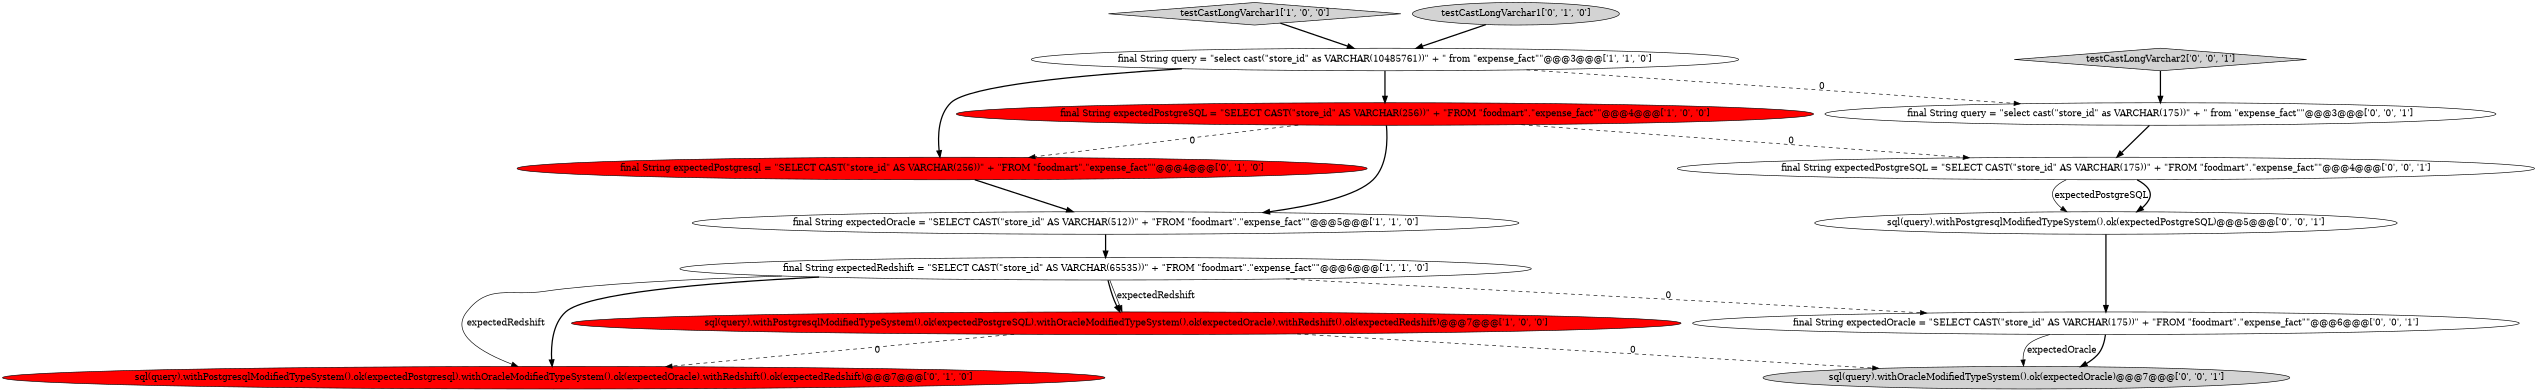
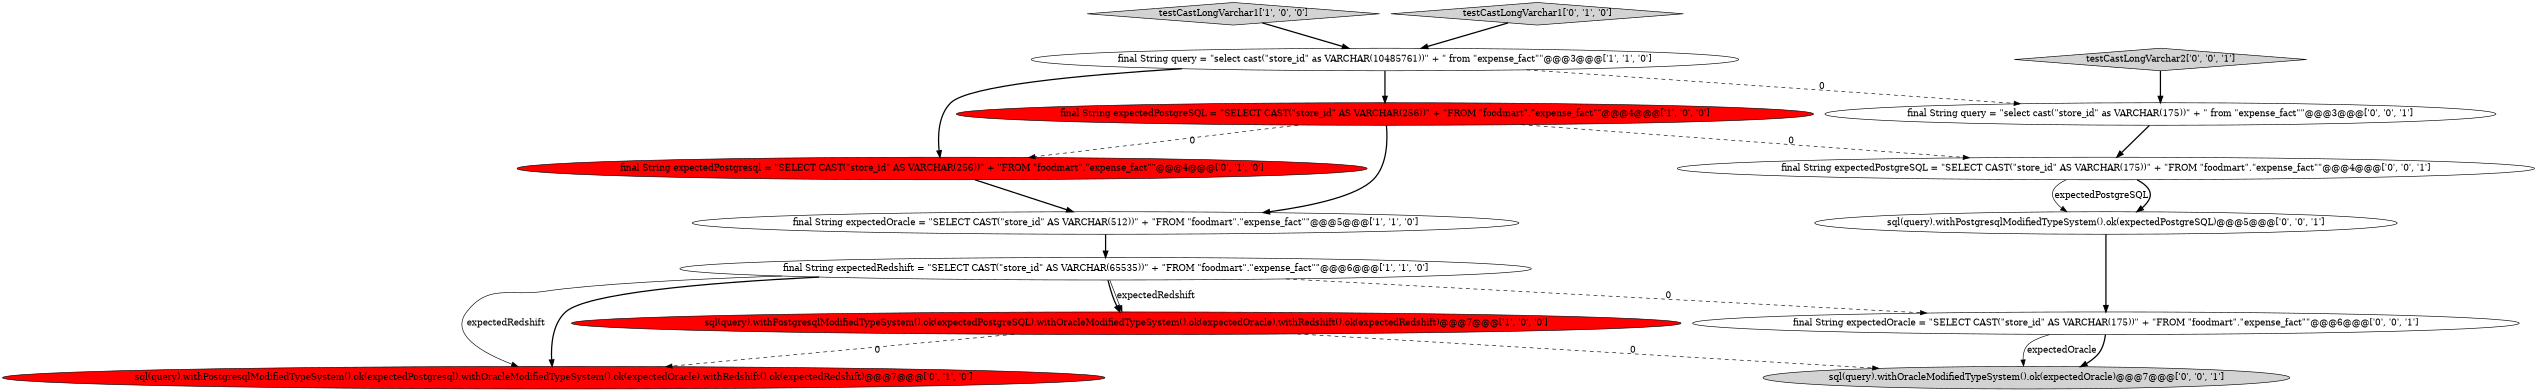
node "testCastLongVarchar1['0', '1', '0']": shape ellipse -> diamond
